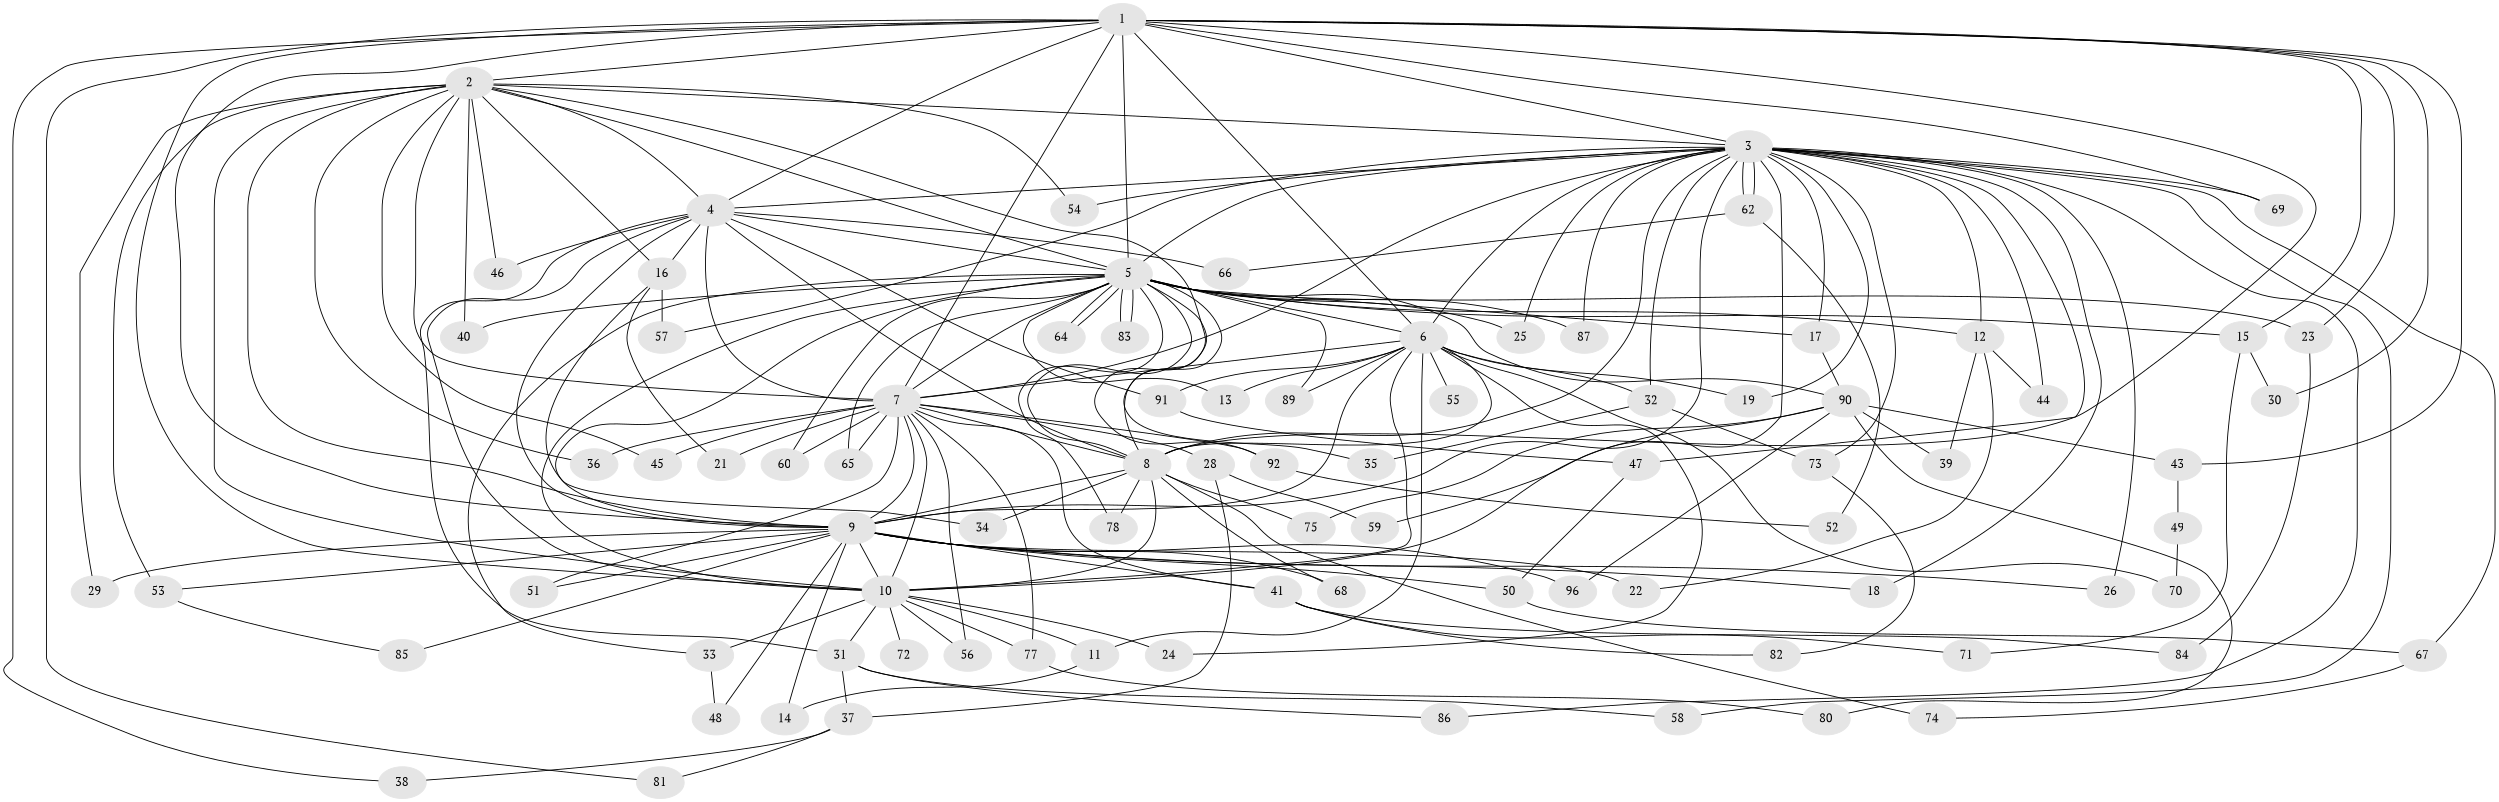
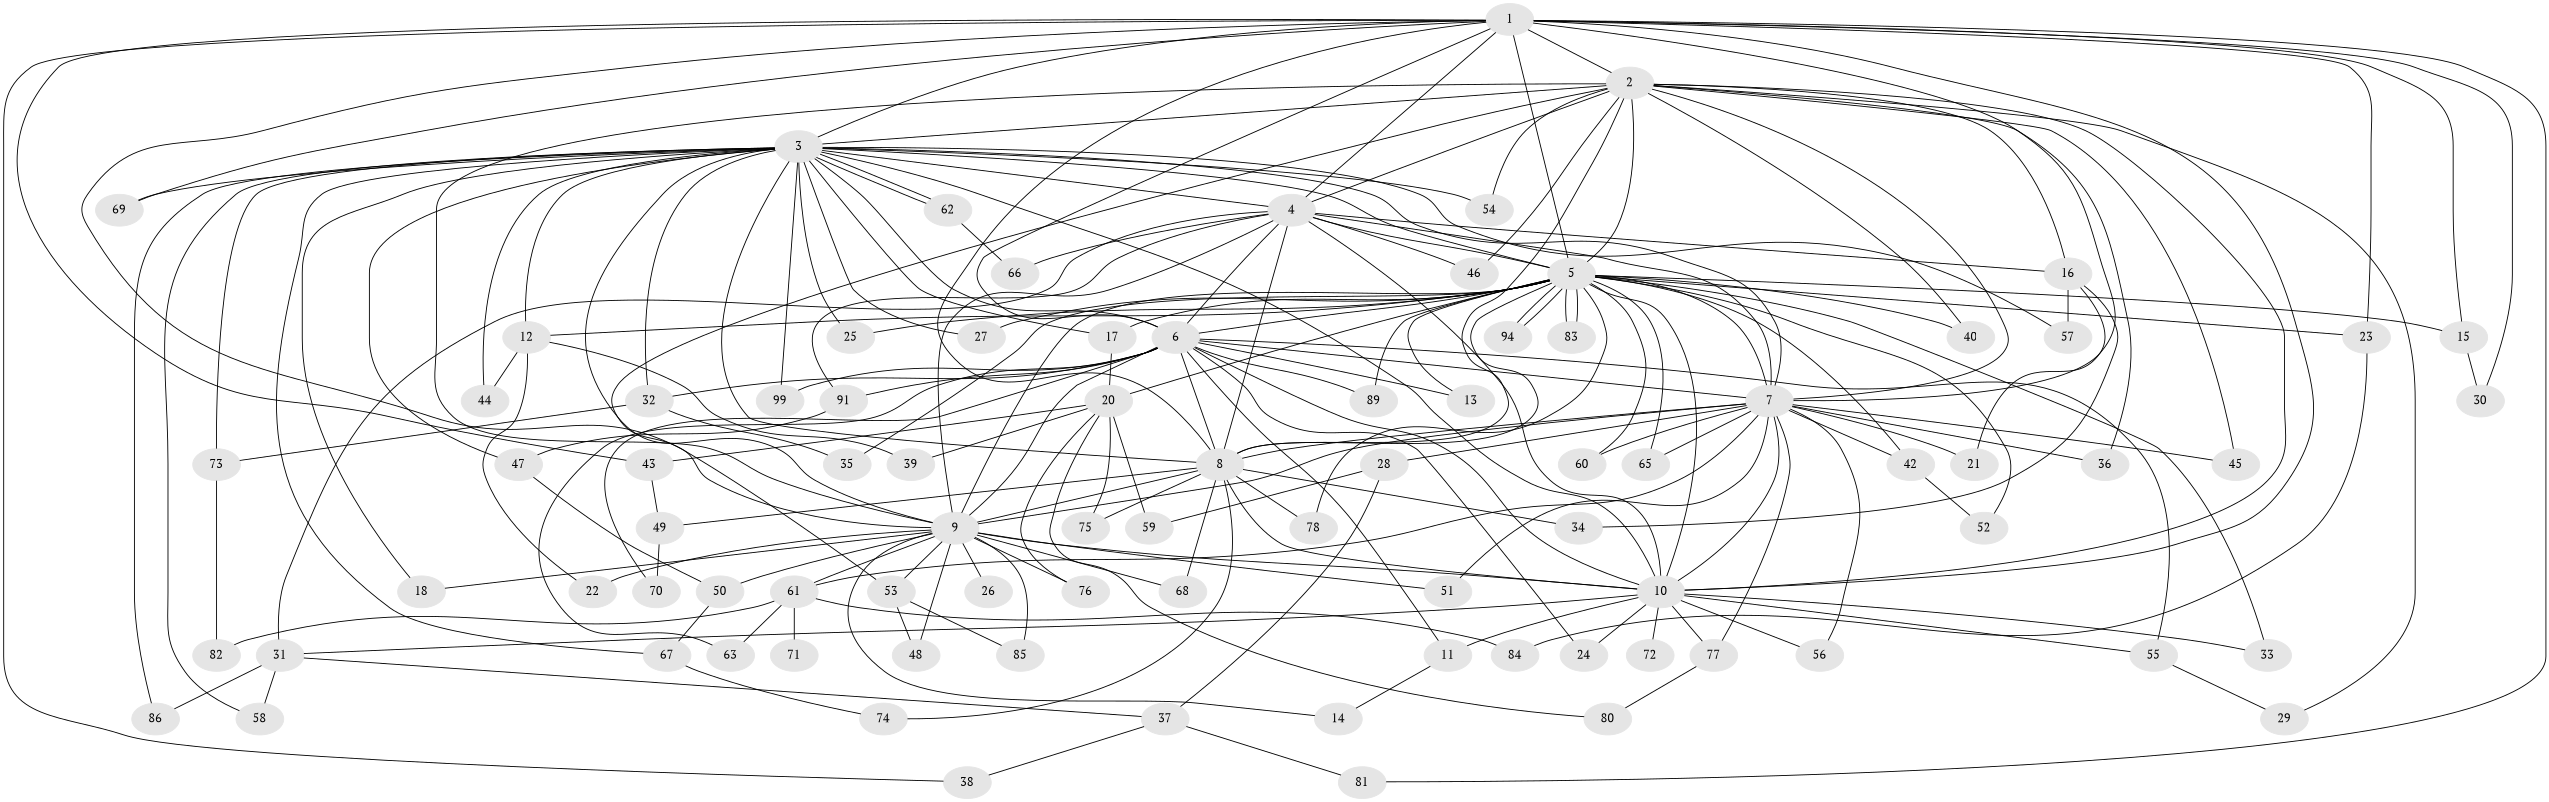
edge "3" -- "26": removed
edge "4" -- "6": added
node "64": label "64" -> "94"
node "87": label "87" -> "27"
edge "62" -- "52": now "5" -- "52"
node "19": label "19" -> "99"
node "90": label "90" -> "20"
node "92": label "92" -> "42"
edge "8" -- "49": added
edge "9" -- "29": now "55" -- "29"
edge "15" -- "71": removed
node "41": label "41" -> "61"
node "96": label "96" -> "76"
edge "10" -- "55": added
node "63": added
edge "33" -- "48": now "53" -- "48"
